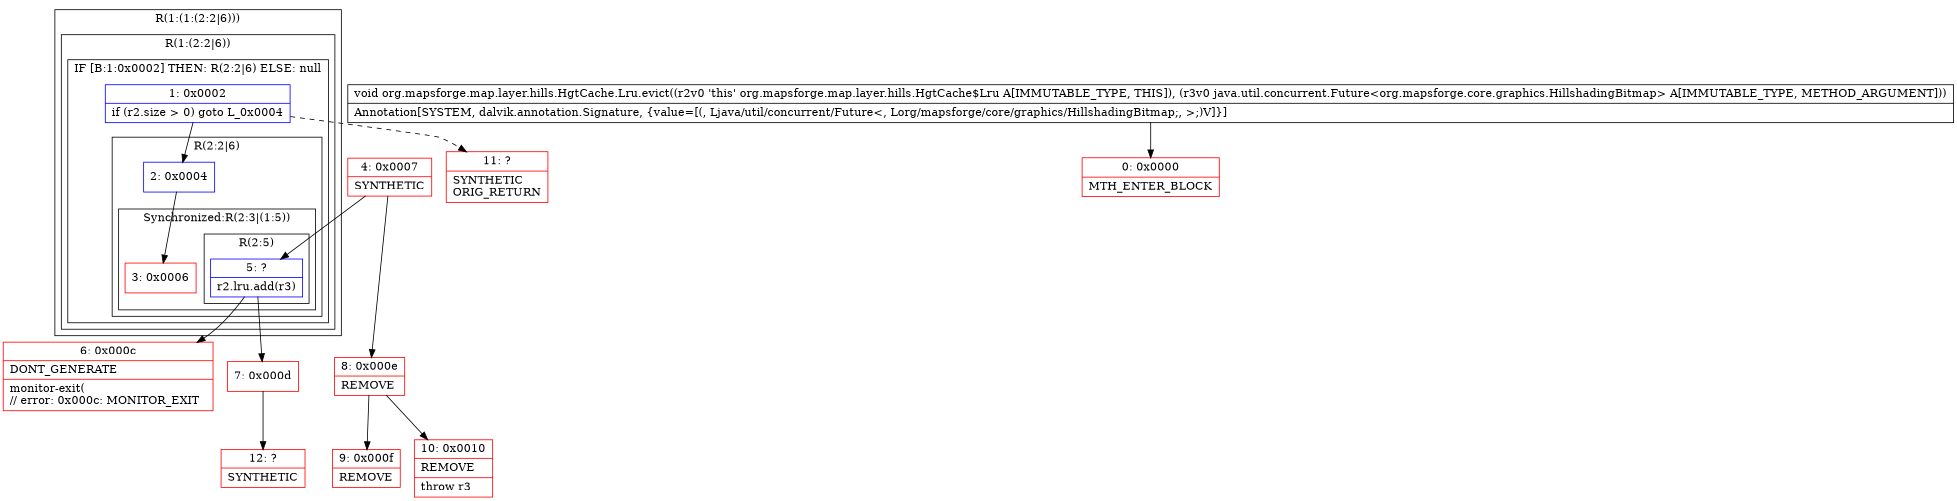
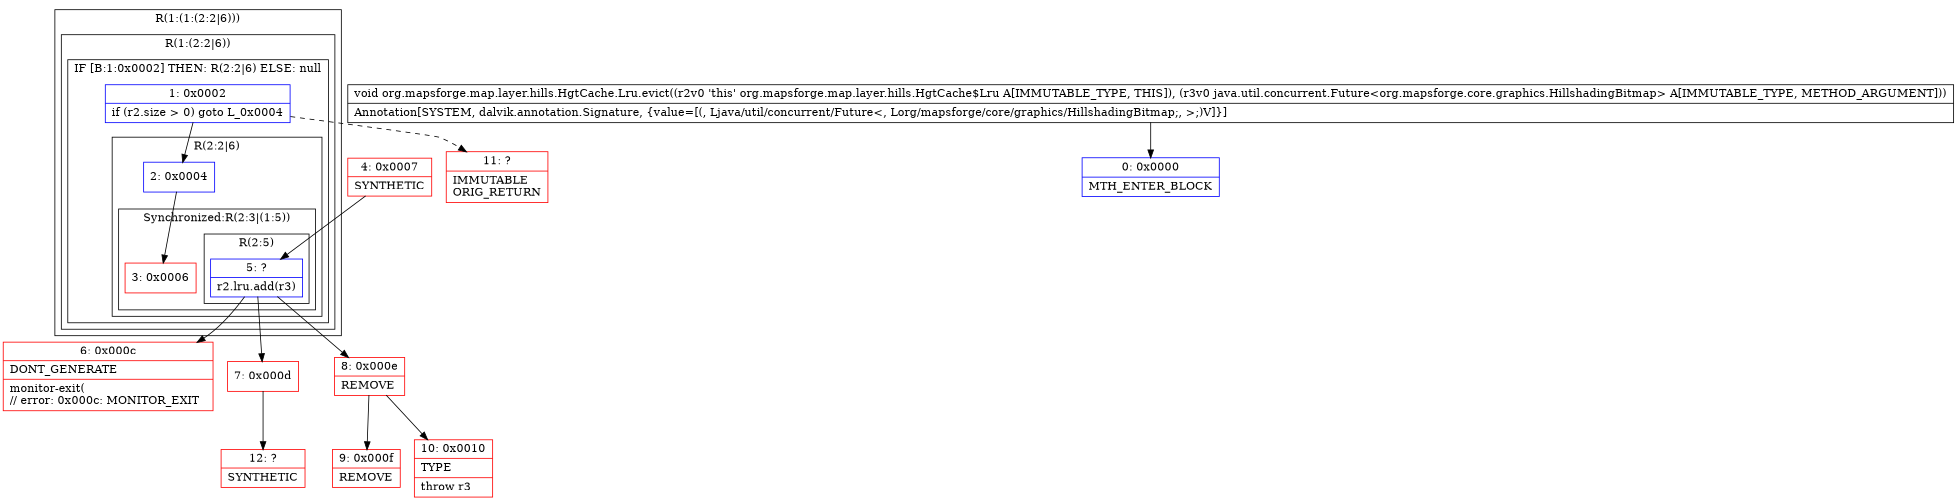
node "0: 0x0000": color red -> blue
node "11: ?": text "SYNTHETIC" -> "IMMUTABLE"
edge "4: 0x0007" -> "8: 0x000e": now "5: ?" -> "8: 0x000e"
node "10: 0x0010": text "REMOVE" -> "TYPE"
